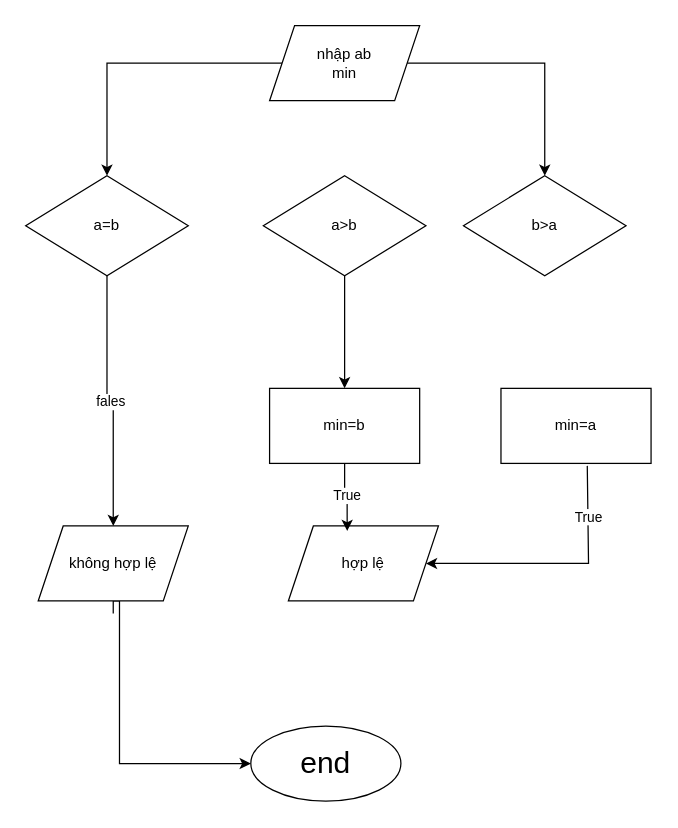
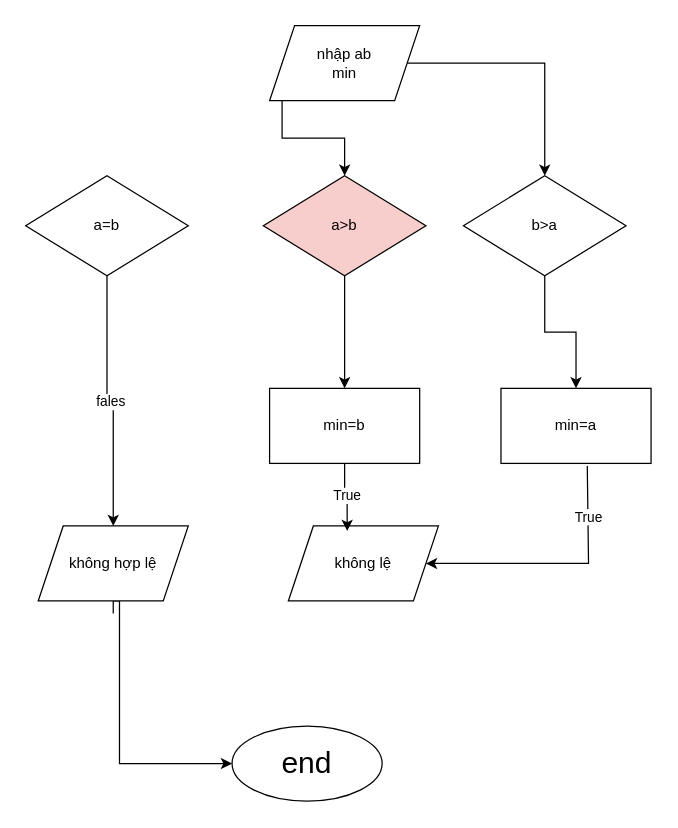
edge "nhập ab min" -> "a=b": now "nhập ab min" -> "a>b"
node "a>b": fillcolor #ffffff -> #f8cecc
edge "b>a" -> "min=a": added
node "hợp lệ": label "hợp lệ" -> "không lệ"
node "end": moved (326, 763) -> (307, 763)
